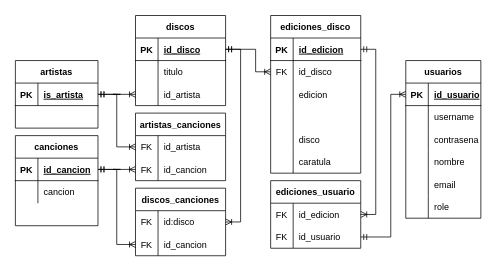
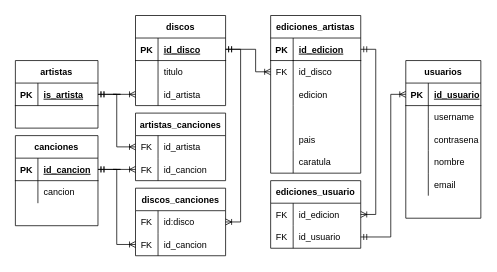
node "ediciones_disco": label "ediciones_disco" -> "ediciones_artistas"
node "disco": label "disco" -> "pais"
node "role": removed
